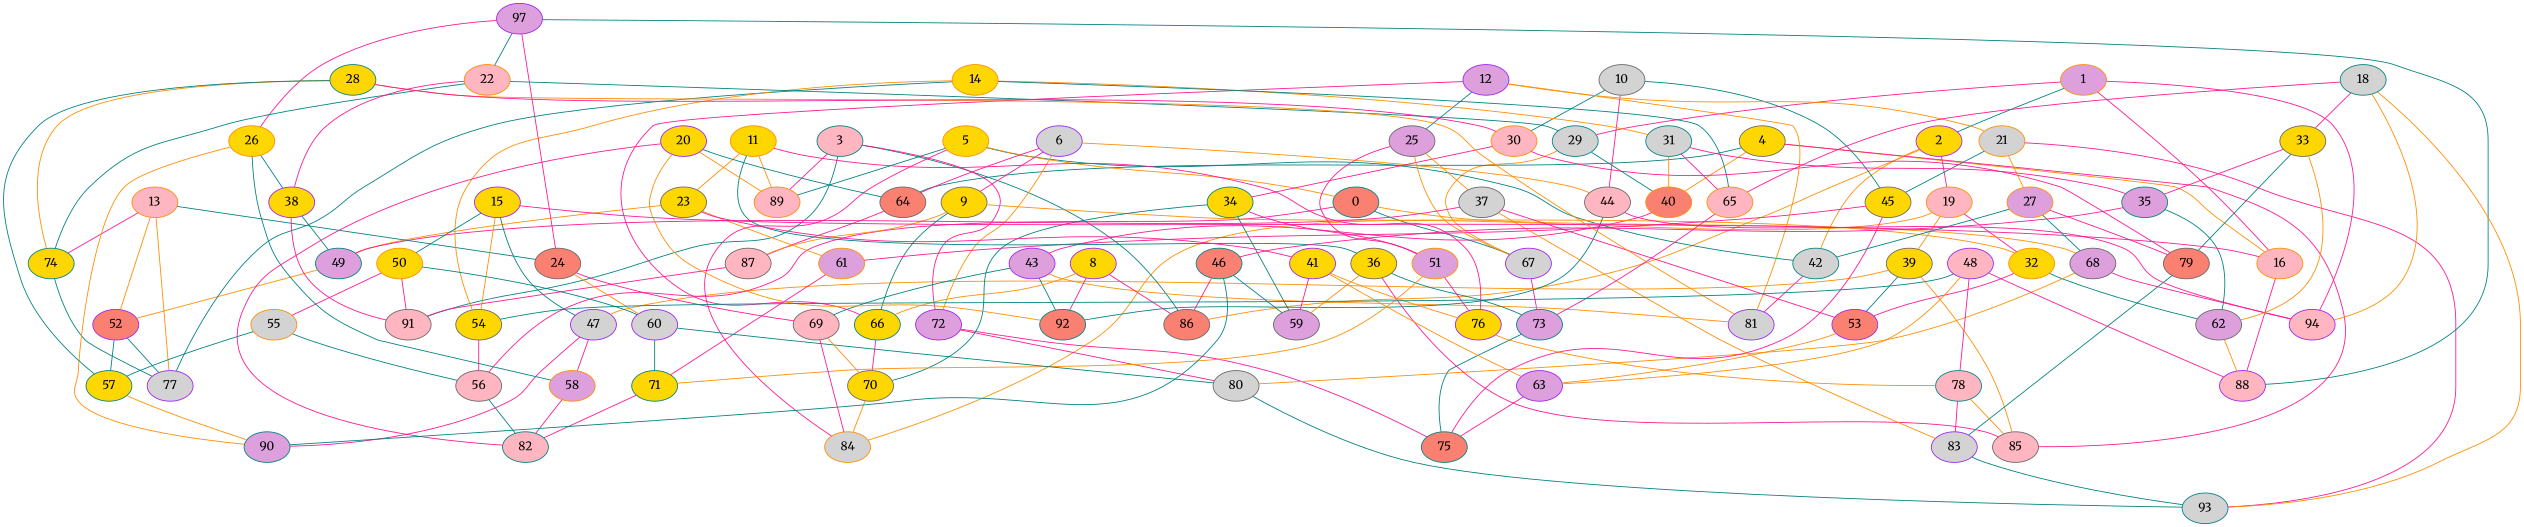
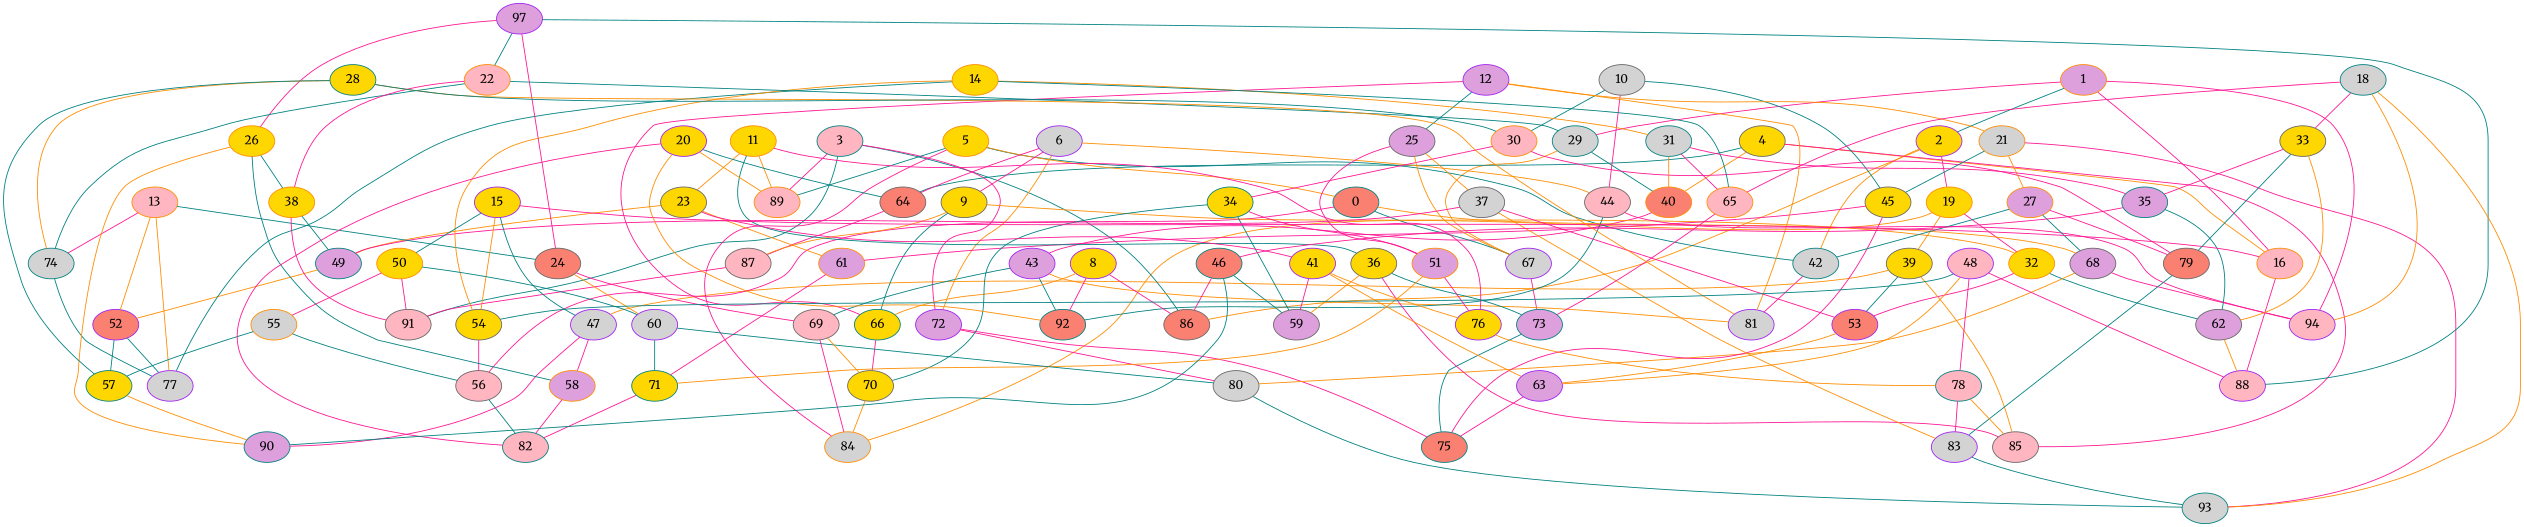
edge "28" -- "30": color deeppink -> teal
node "38": color purple -> darkorange
node "19": fillcolor lightpink -> gold
node "74": fillcolor gold -> lightgrey
